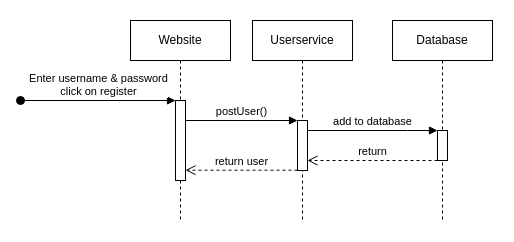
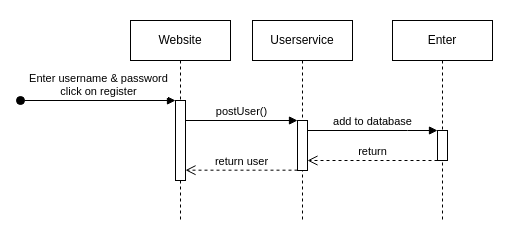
node "Database": label "Database" -> "Enter"
